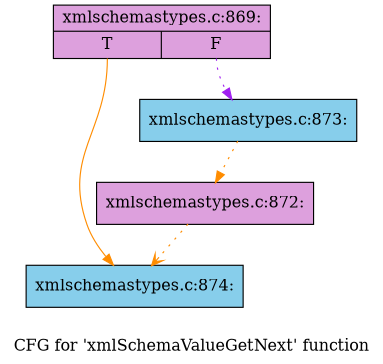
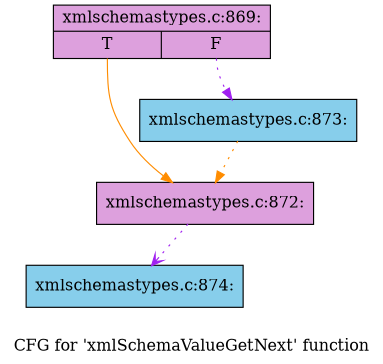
edge "xmlschemastypes.c:869:" -> "xmlschemastypes.c:874:": now "xmlschemastypes.c:869:" -> "xmlschemastypes.c:872:"
edge "xmlschemastypes.c:872:" -> "xmlschemastypes.c:874:": color darkorange -> purple
